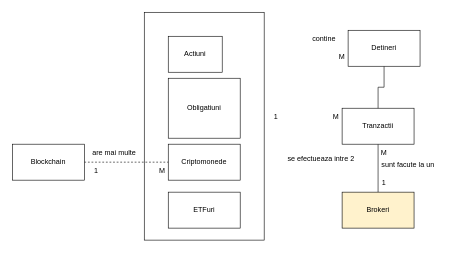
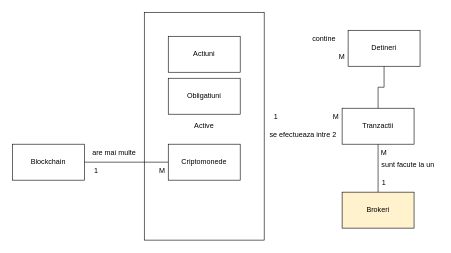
node "Actiuni": size 54x36 -> 72x36
node "Obligatiuni": size 72x60 -> 72x36
node "se efectueaza intre 2": moved (321, 159) -> (303, 135)
edge "Blockchain" -- "Criptomonede": style dashed -> solid
node "ETFuri": removed
